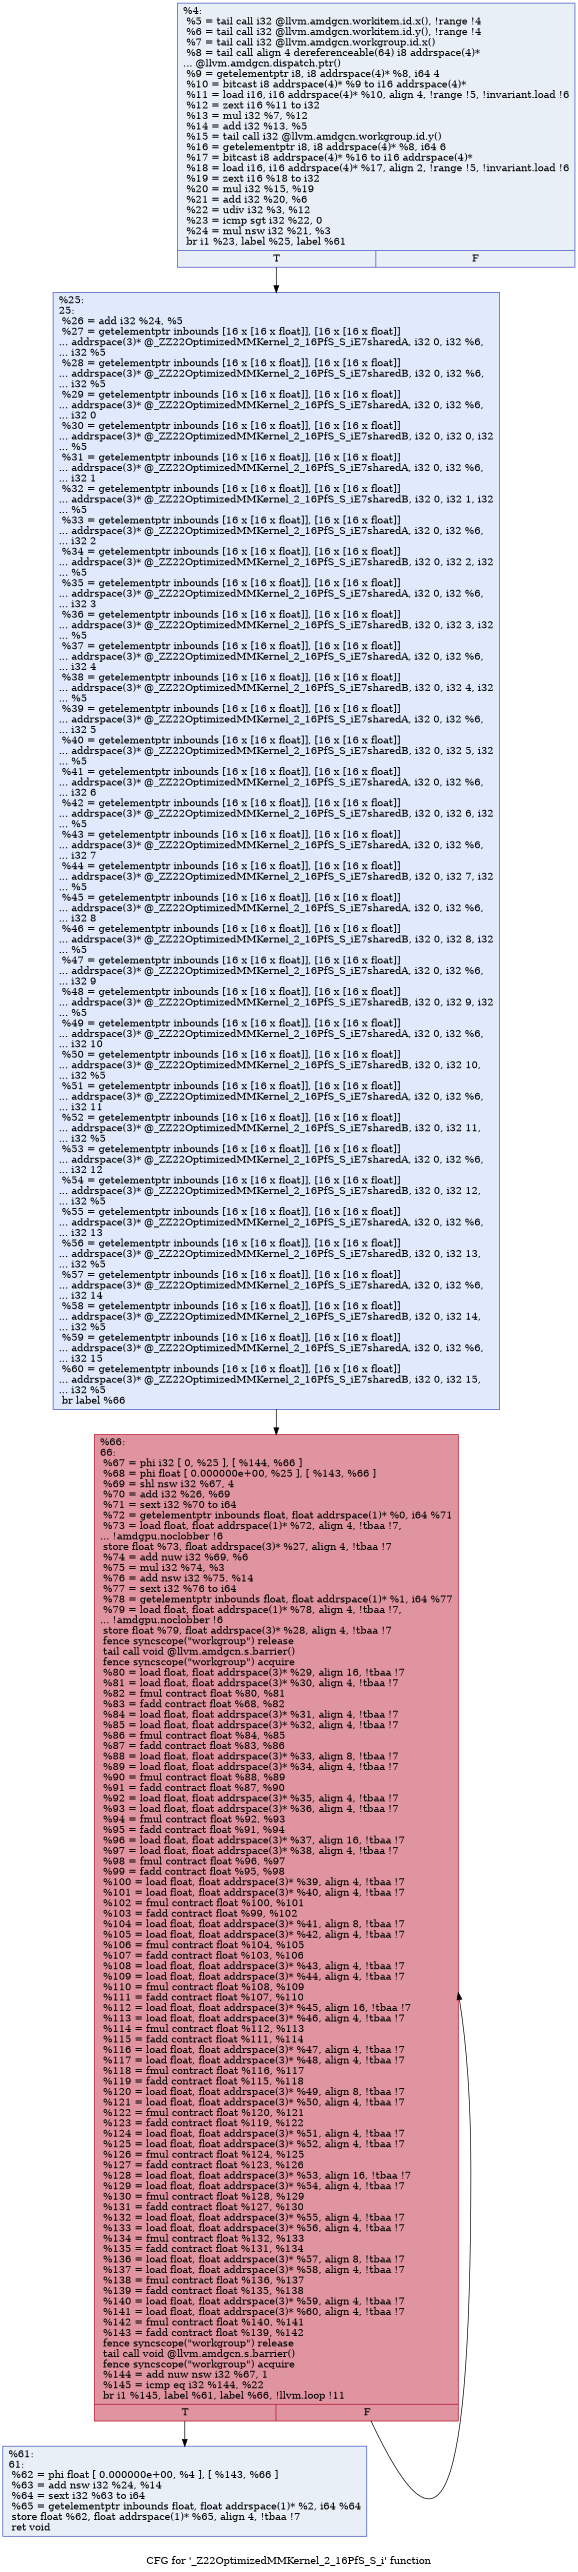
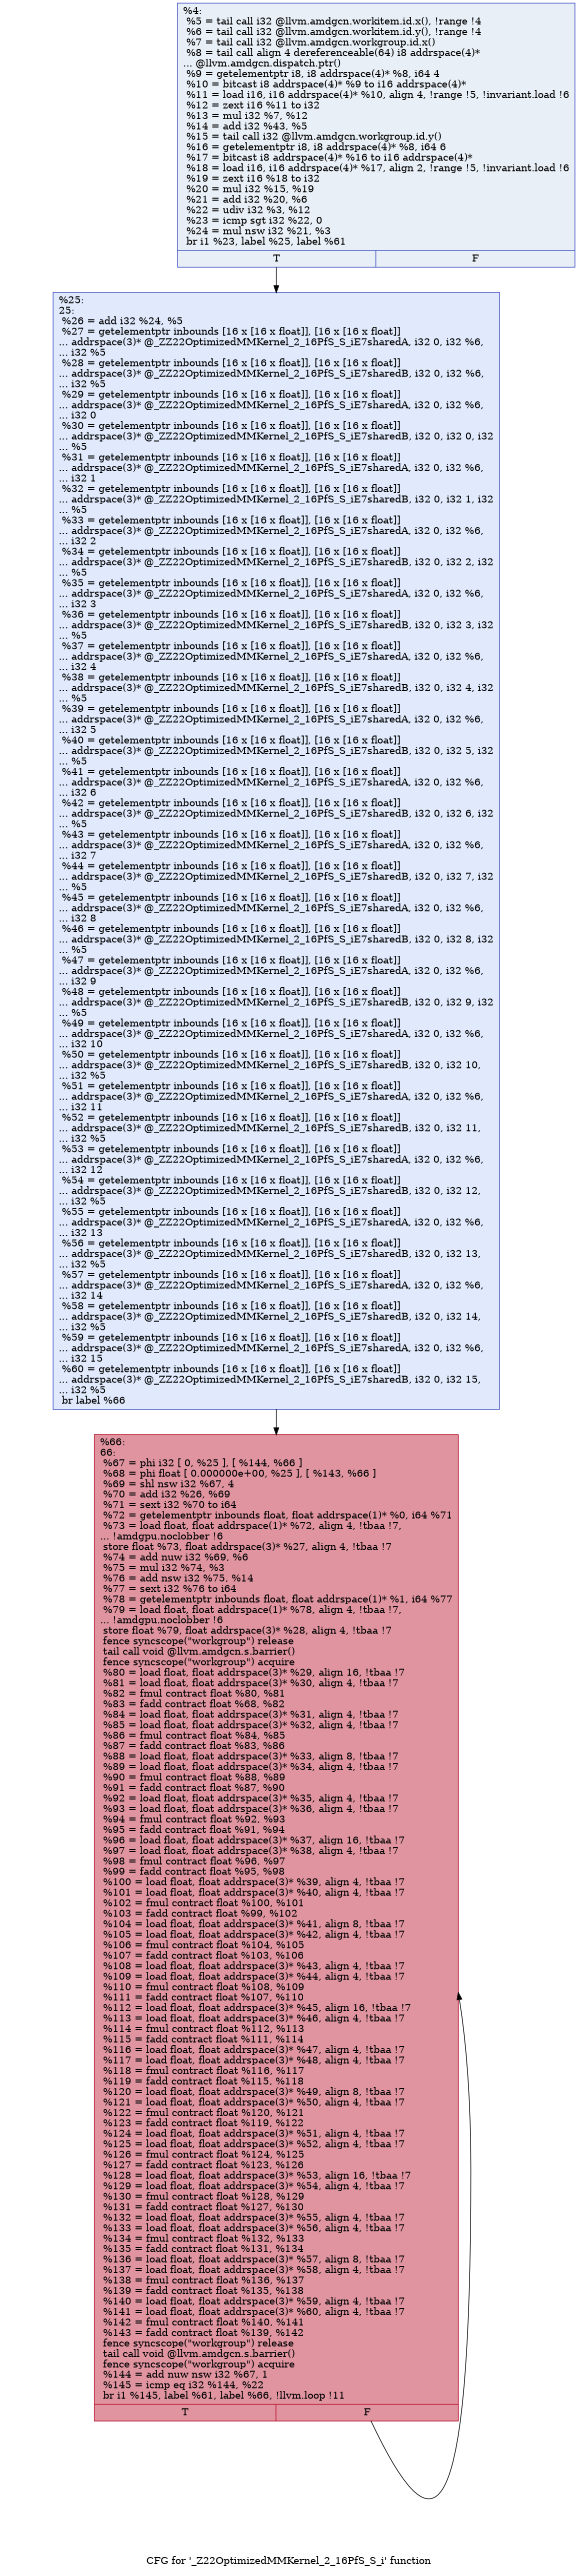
node "%4:": text "%14 = add i32 %13, %5" -> "%14 = add i32 %43, %5"
node "%61:": removed
